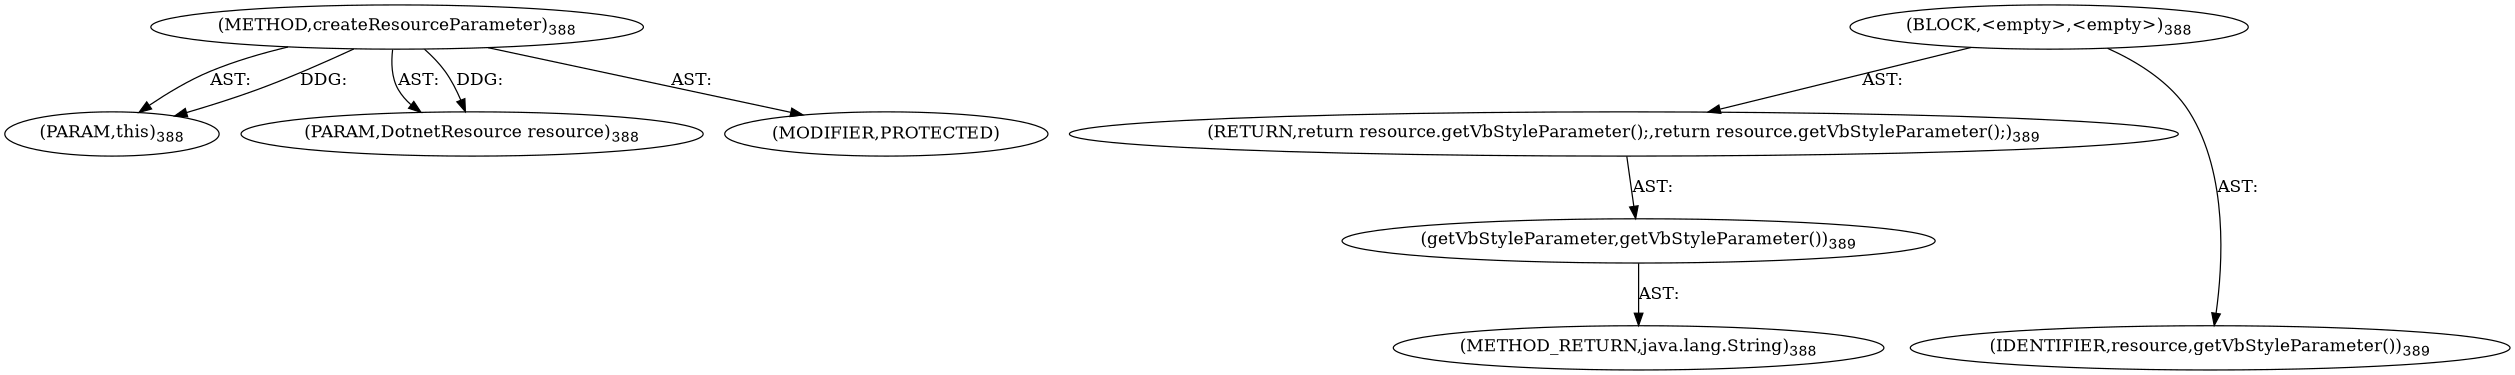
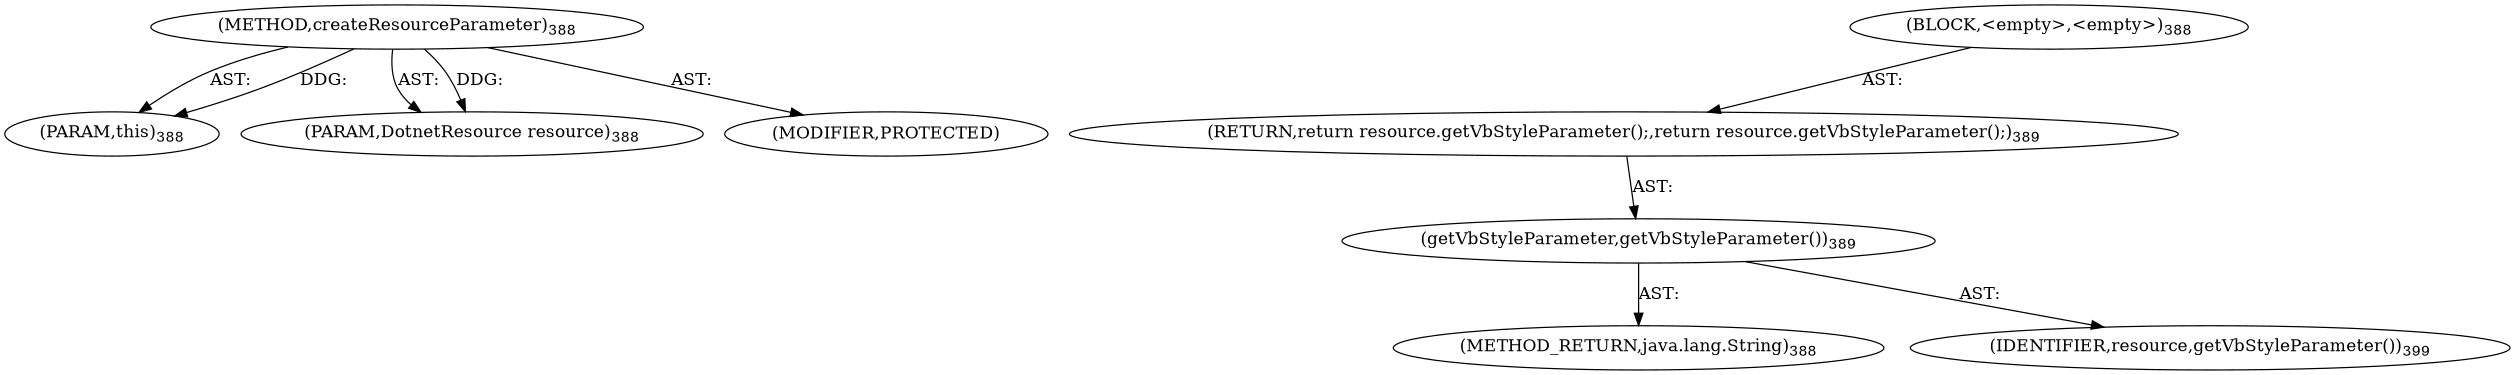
edge "(BLOCK,<empty>,<empty>)" -> "(IDENTIFIER,resource,getVbStyleParameter())": now "(getVbStyleParameter,getVbStyleParameter())" -> "(IDENTIFIER,resource,getVbStyleParameter())"
node "(IDENTIFIER,resource,getVbStyleParameter())": text "389" -> "399"
